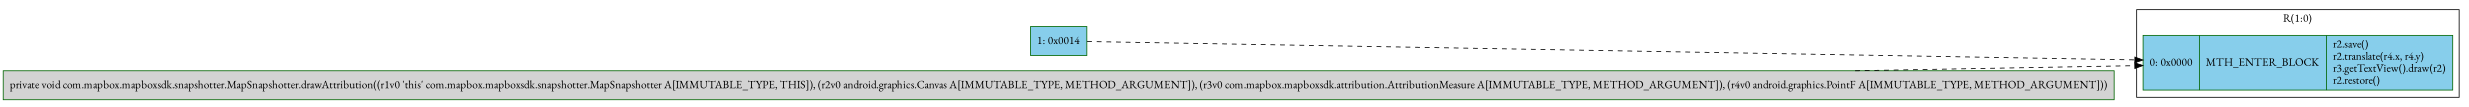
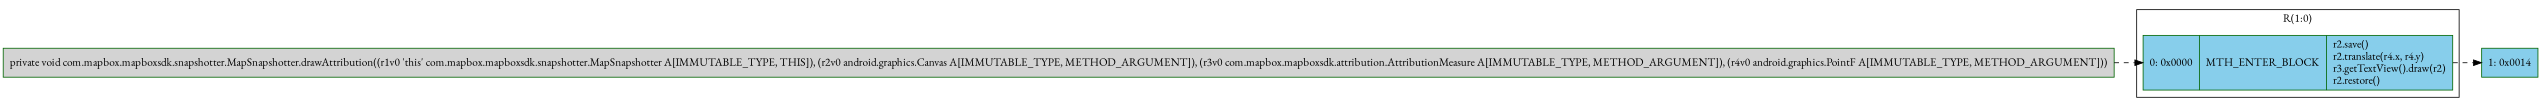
edge "1: 0x0014" -> "0: 0x0000": reversed
